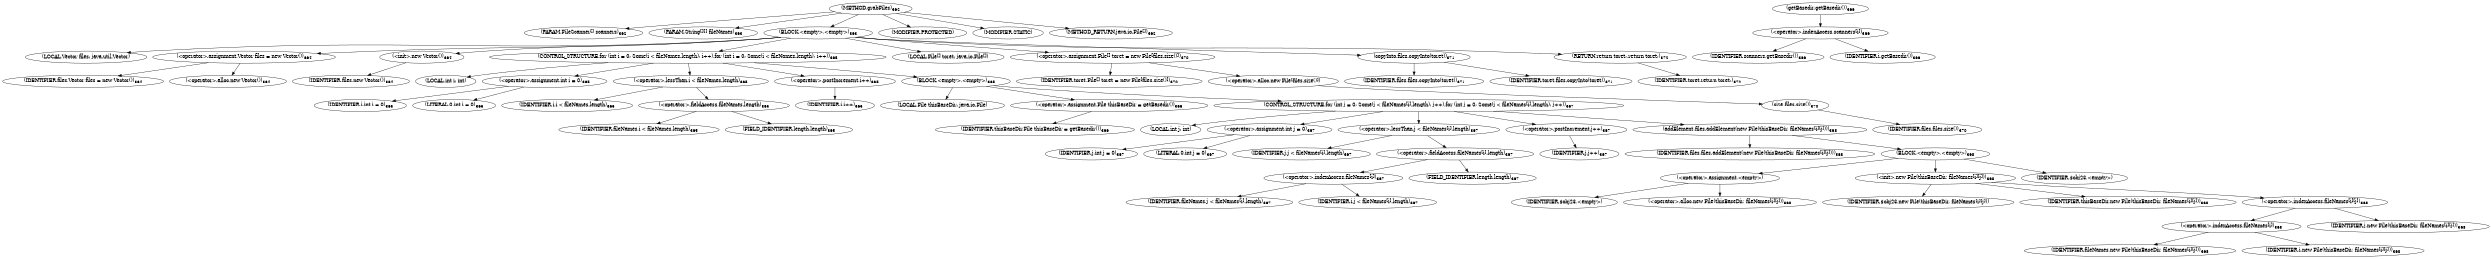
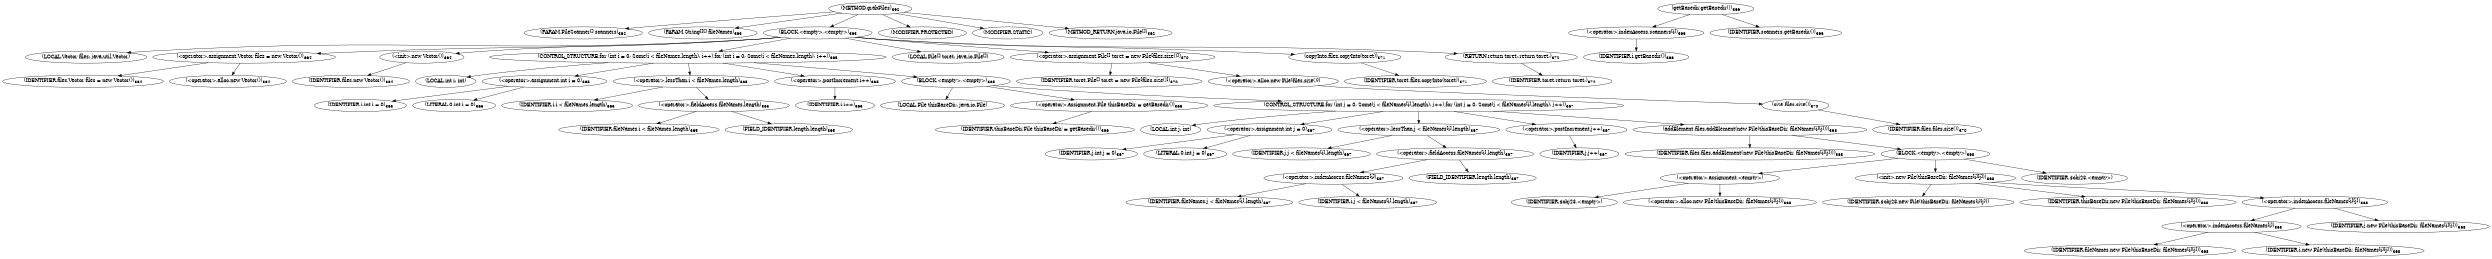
edge "(<operator>.indexAccess,scanners[i])" -> "(IDENTIFIER,scanners,getBasedir())": now "(getBasedir,getBasedir())" -> "(IDENTIFIER,scanners,getBasedir())"
node "(IDENTIFIER,files,files.copyInto(toret))": removed
